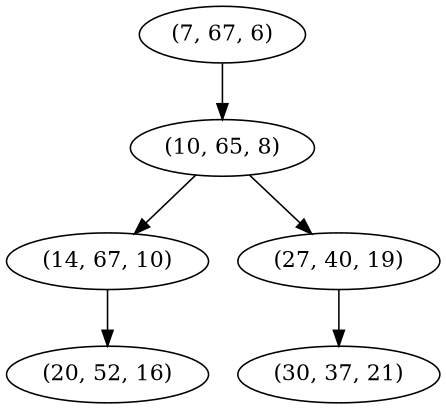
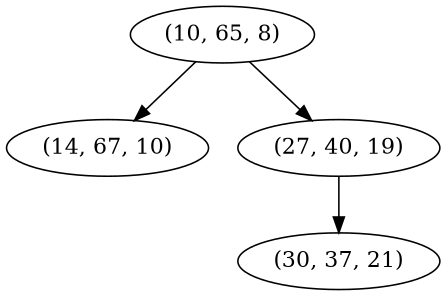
node "(7, 67, 6)": removed
node "(20, 52, 16)": removed
